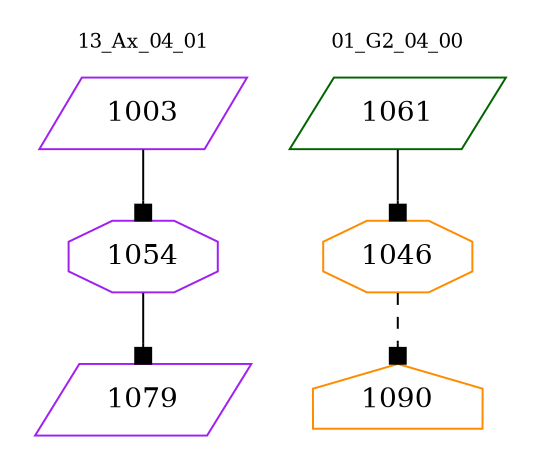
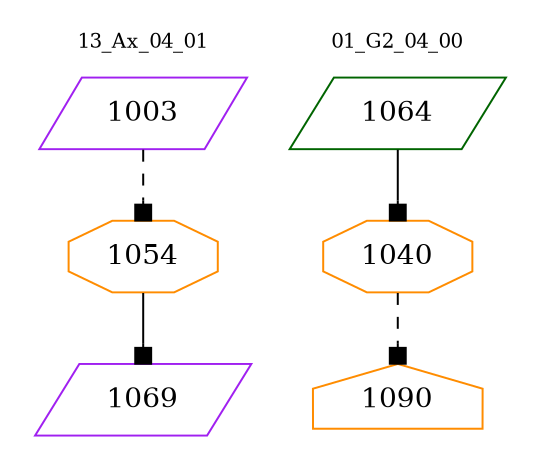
node "1061": label "1061" -> "1064"
edge "1003" -> "1054": style solid -> dashed
node "1054": color purple -> darkorange
node "1046": label "1046" -> "1040"
node "1079": label "1079" -> "1069"
